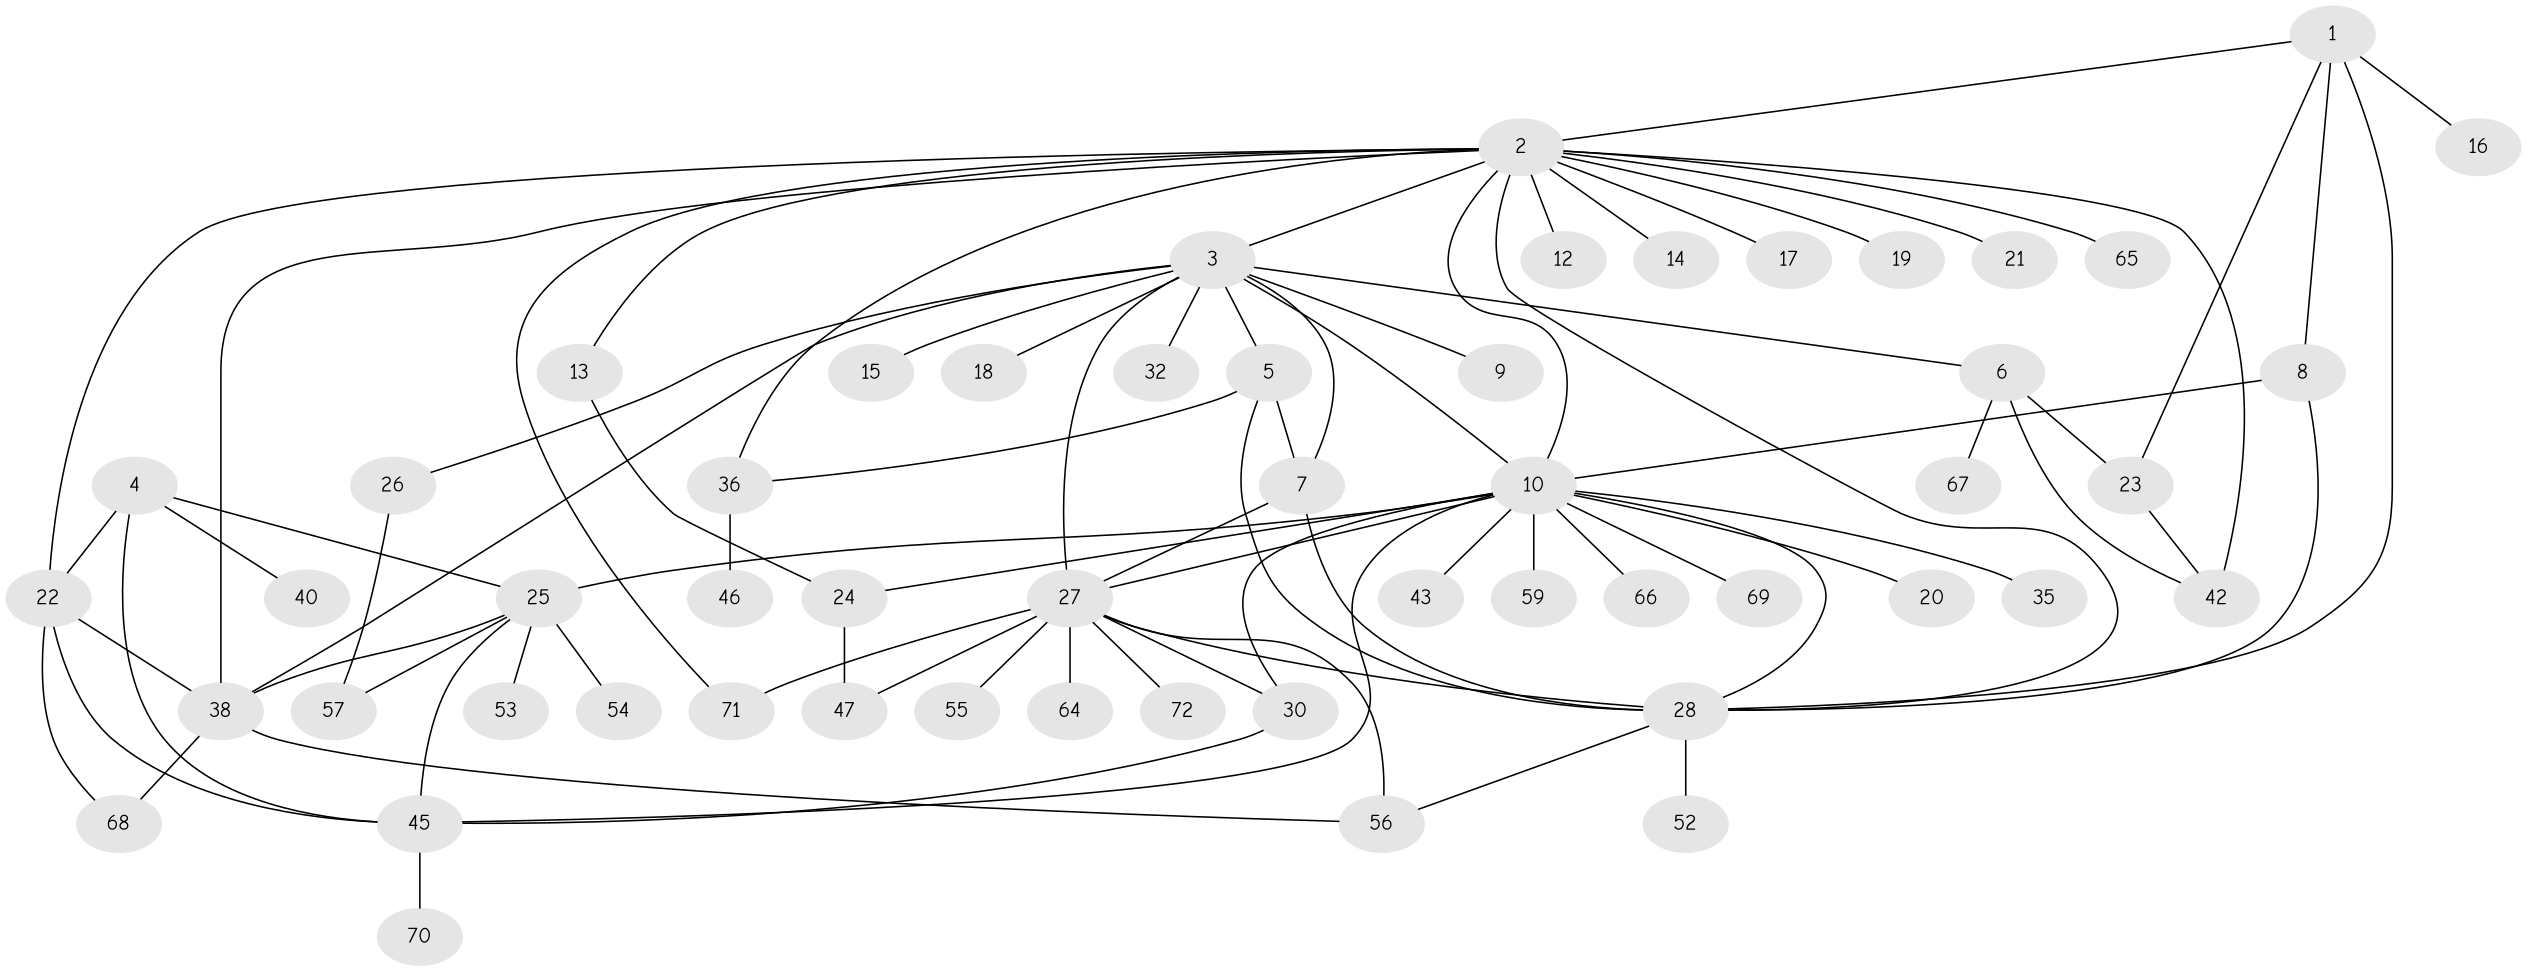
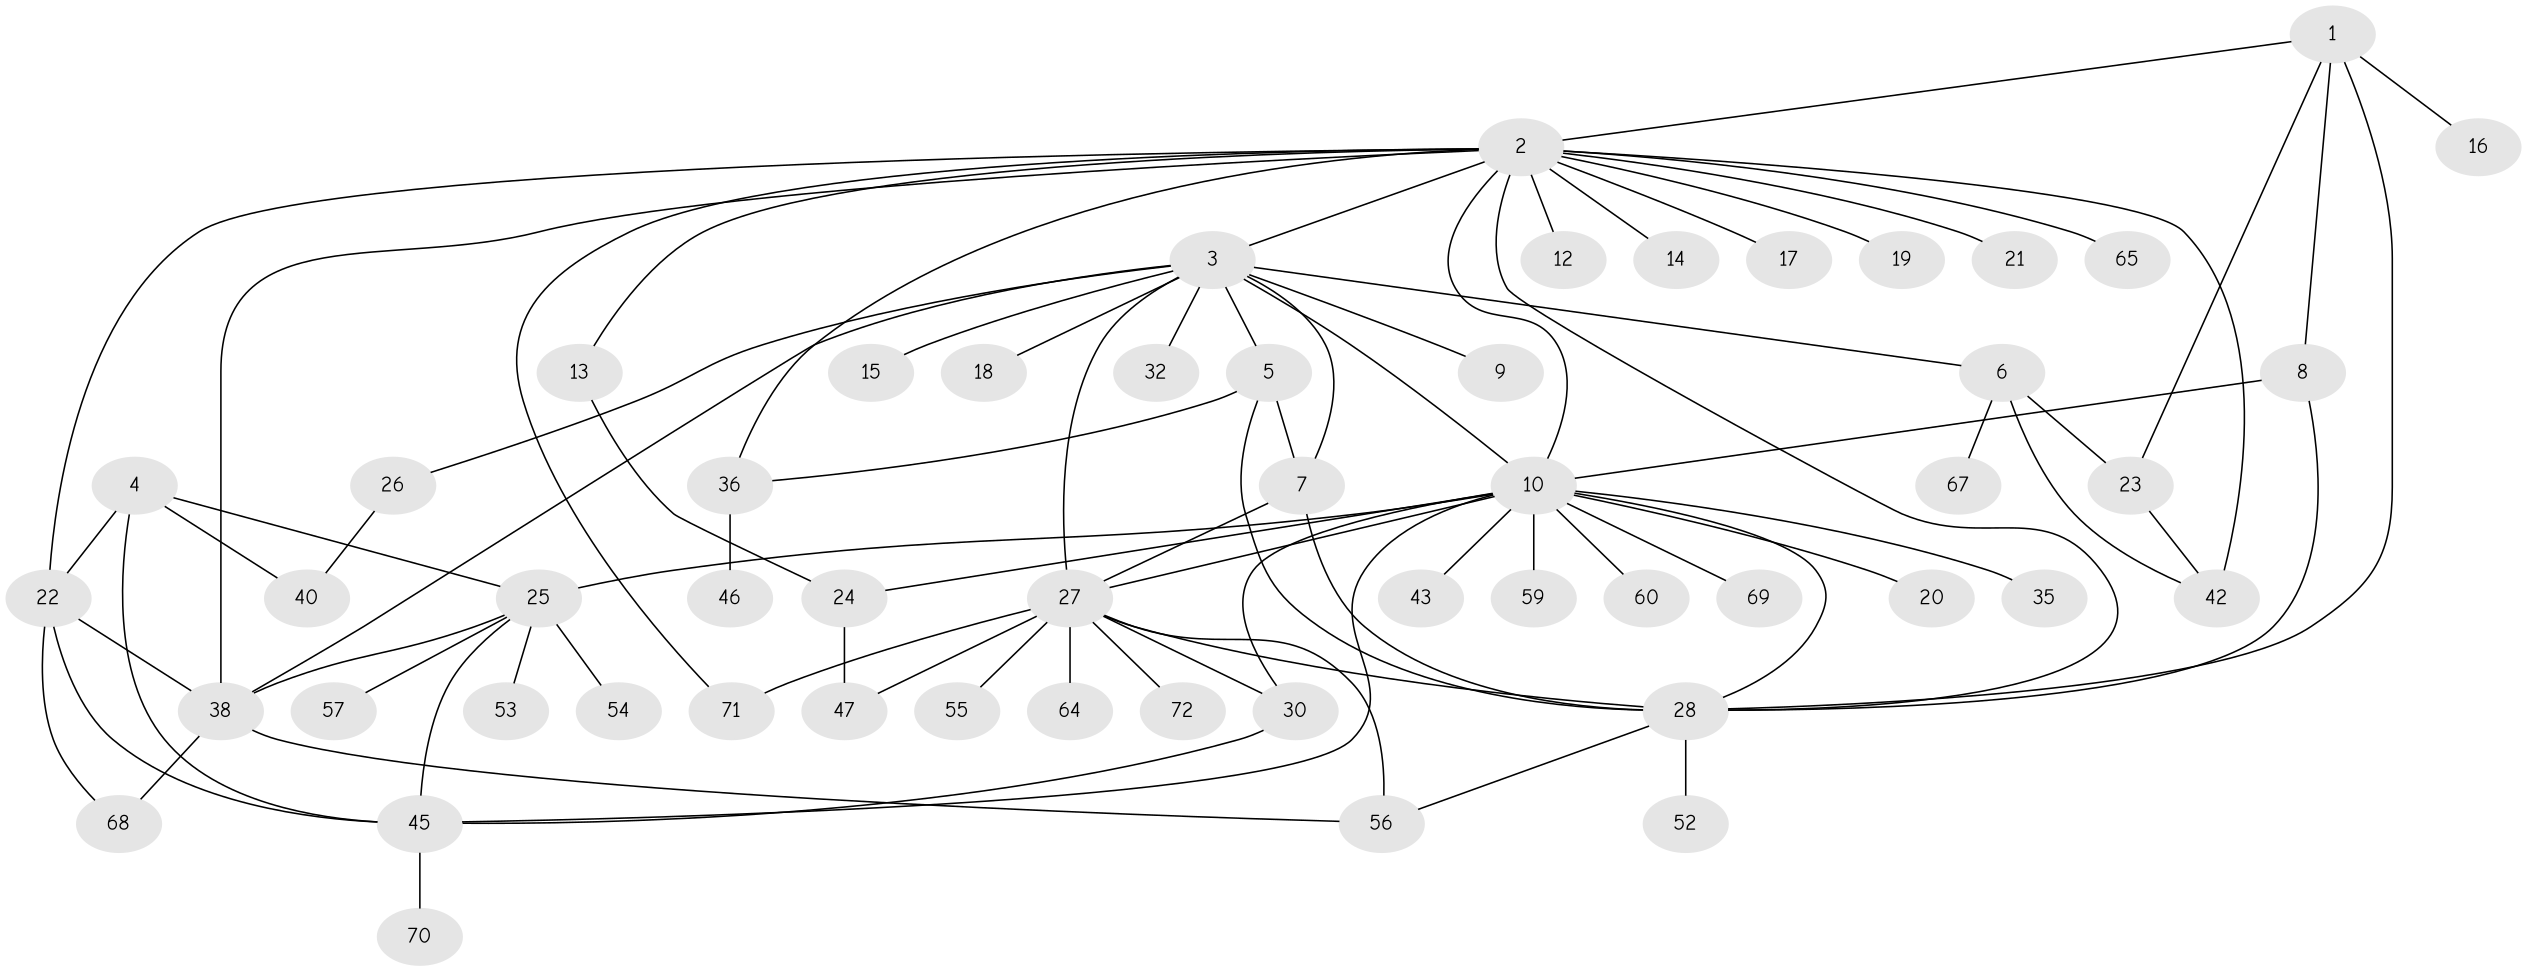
node "66": label "66" -> "60"
edge "26" -- "57": now "26" -- "40"
